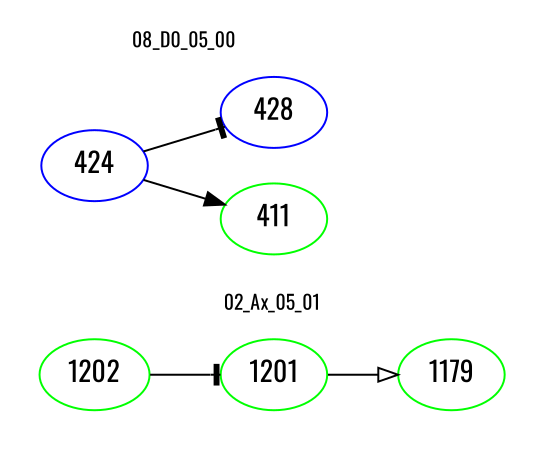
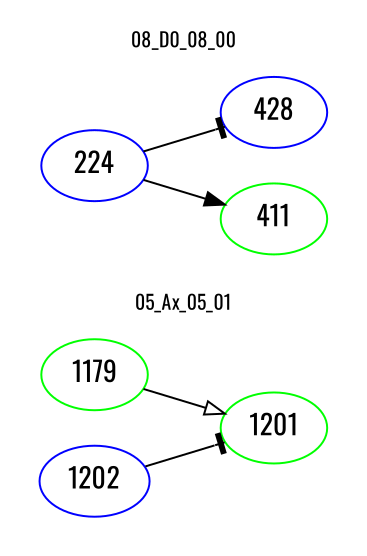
cluster "08_D0_05_00": label "08_D0_05_00" -> "08_D0_08_00"
node "424": label "424" -> "224"
cluster "02_Ax_05_01": label "02_Ax_05_01" -> "05_Ax_05_01"
node "1202": color green -> blue
edge "1201" -> "1179": reversed
